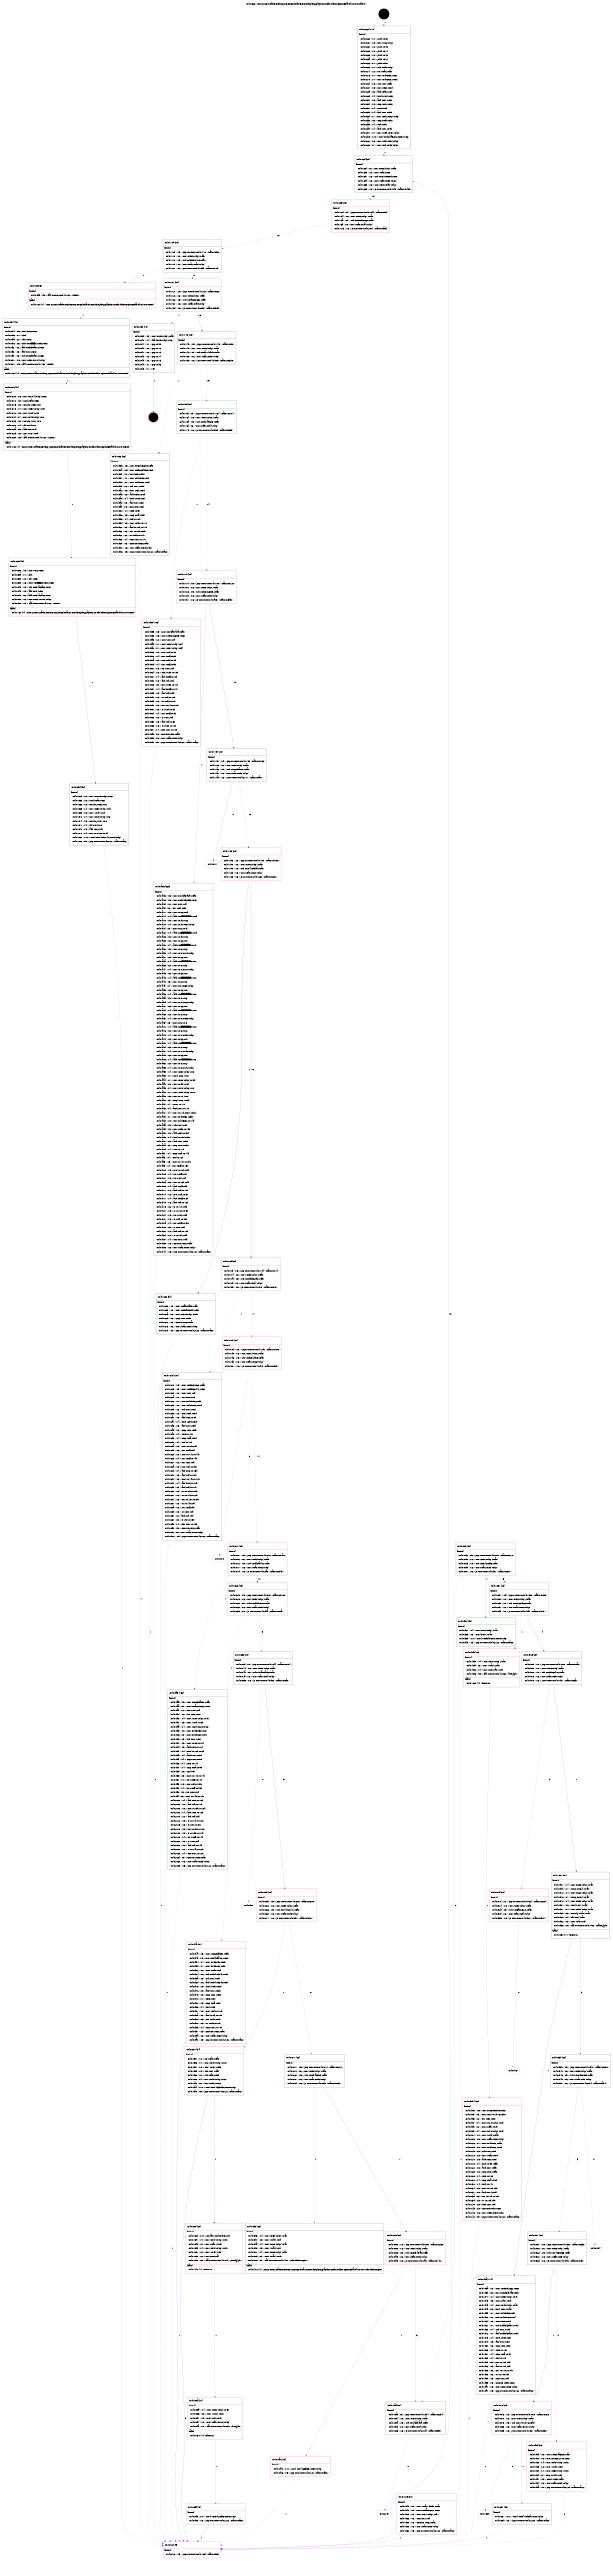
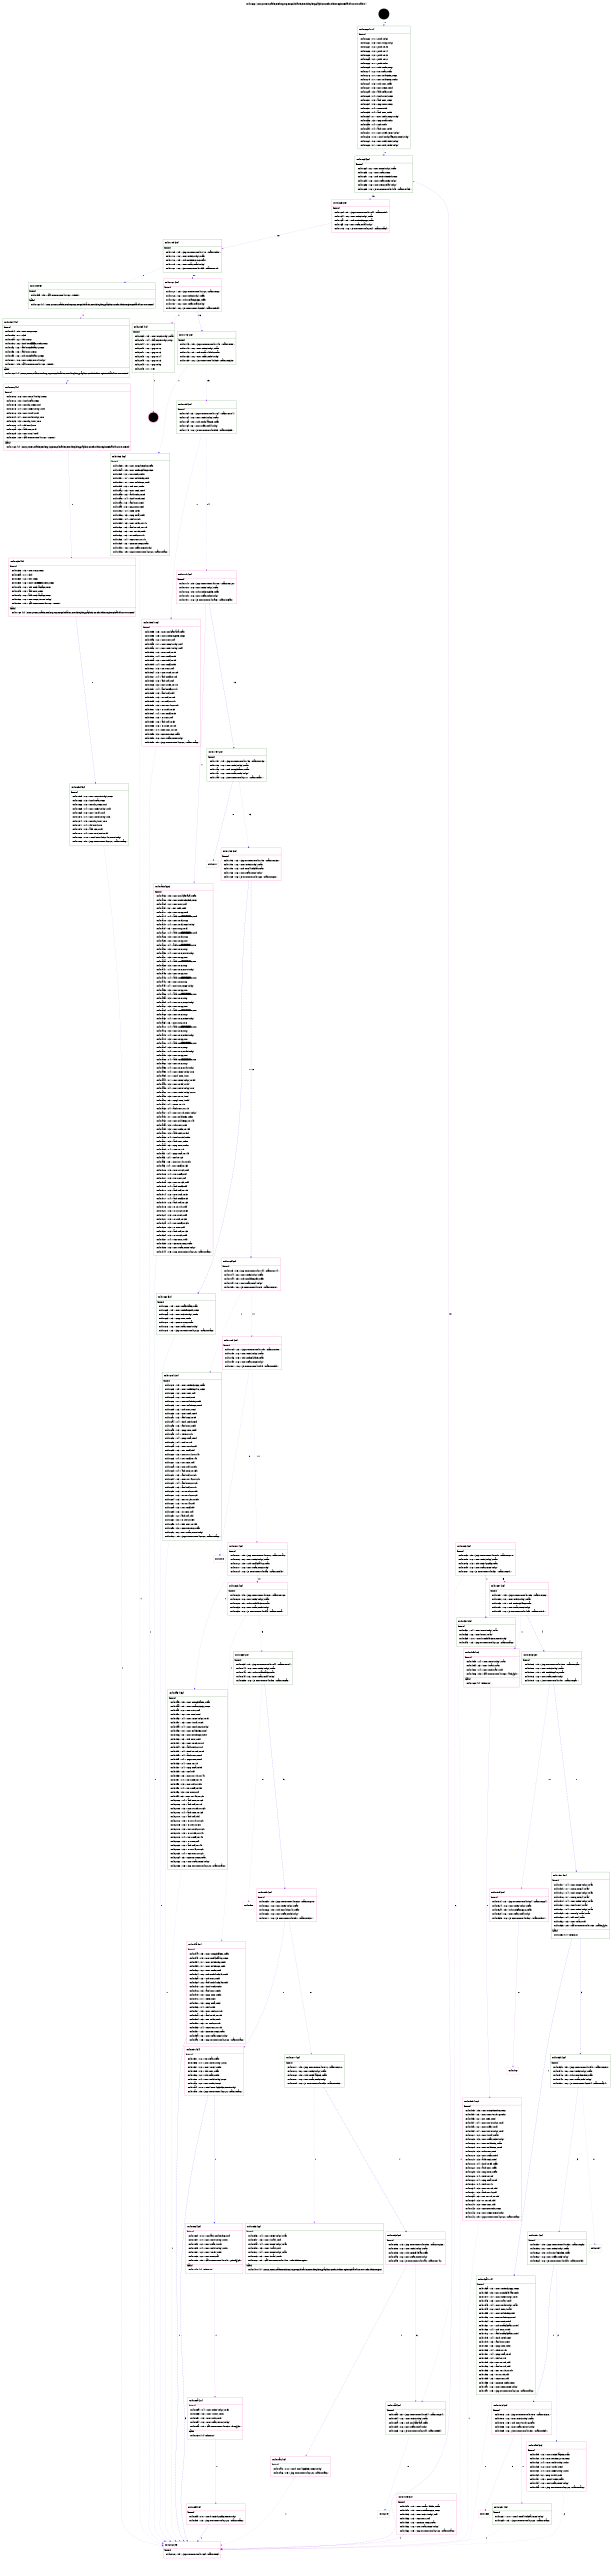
node "0x401ddf [5]": color deeppink -> darkgreen
edge "0x401903 [28]" -> "0x40191f [28]": label " 3" -> " 11"
